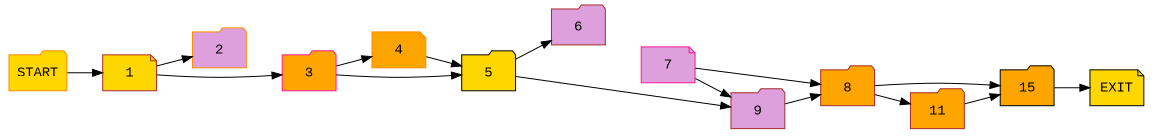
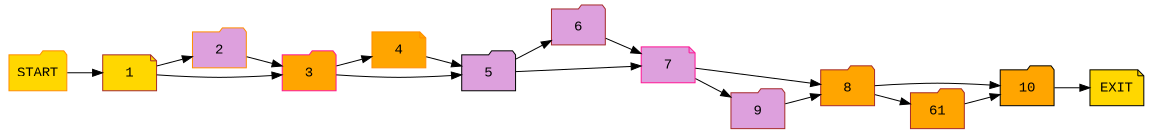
edge "6" -> "7": added
edge "2" -> "3": added
node "5": fillcolor gold -> plum
node "15": label "15" -> "10"
edge "5" -> "9": now "5" -> "7"
node "11": label "11" -> "61"
